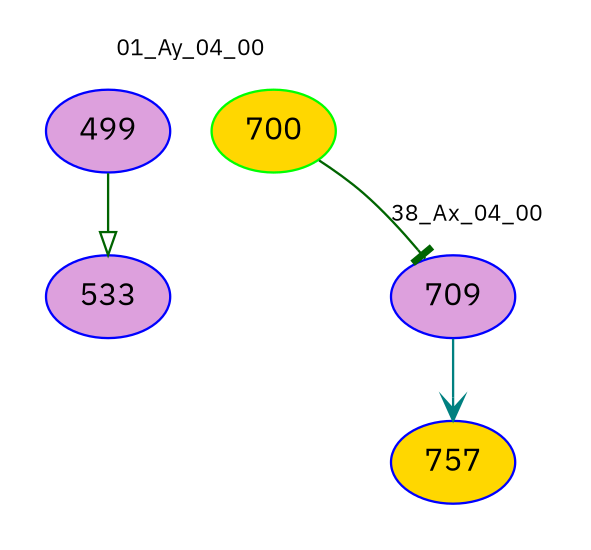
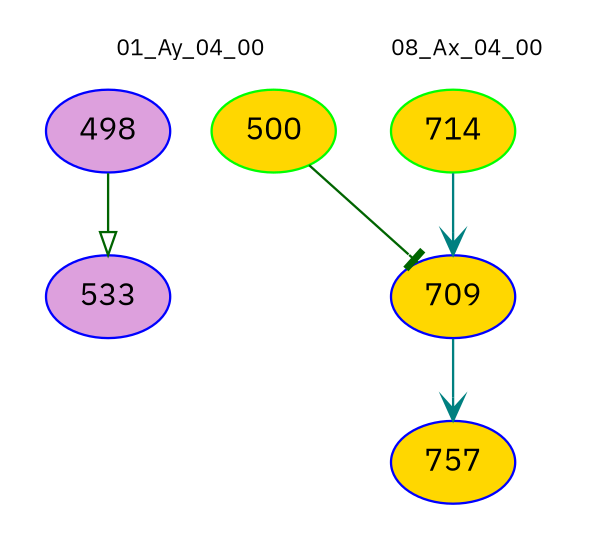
node "499": label "499" -> "498"
node "700": label "700" -> "500"
node "714": added
cluster "38_Ax_04_00": label "38_Ax_04_00" -> "08_Ax_04_00"
node "709": fillcolor plum -> gold
